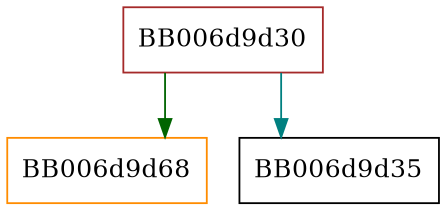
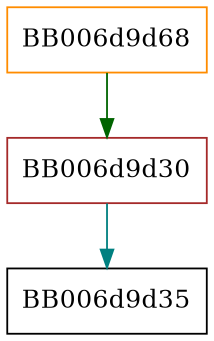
edge "BB006d9d30" -> "BB006d9d68": reversed
